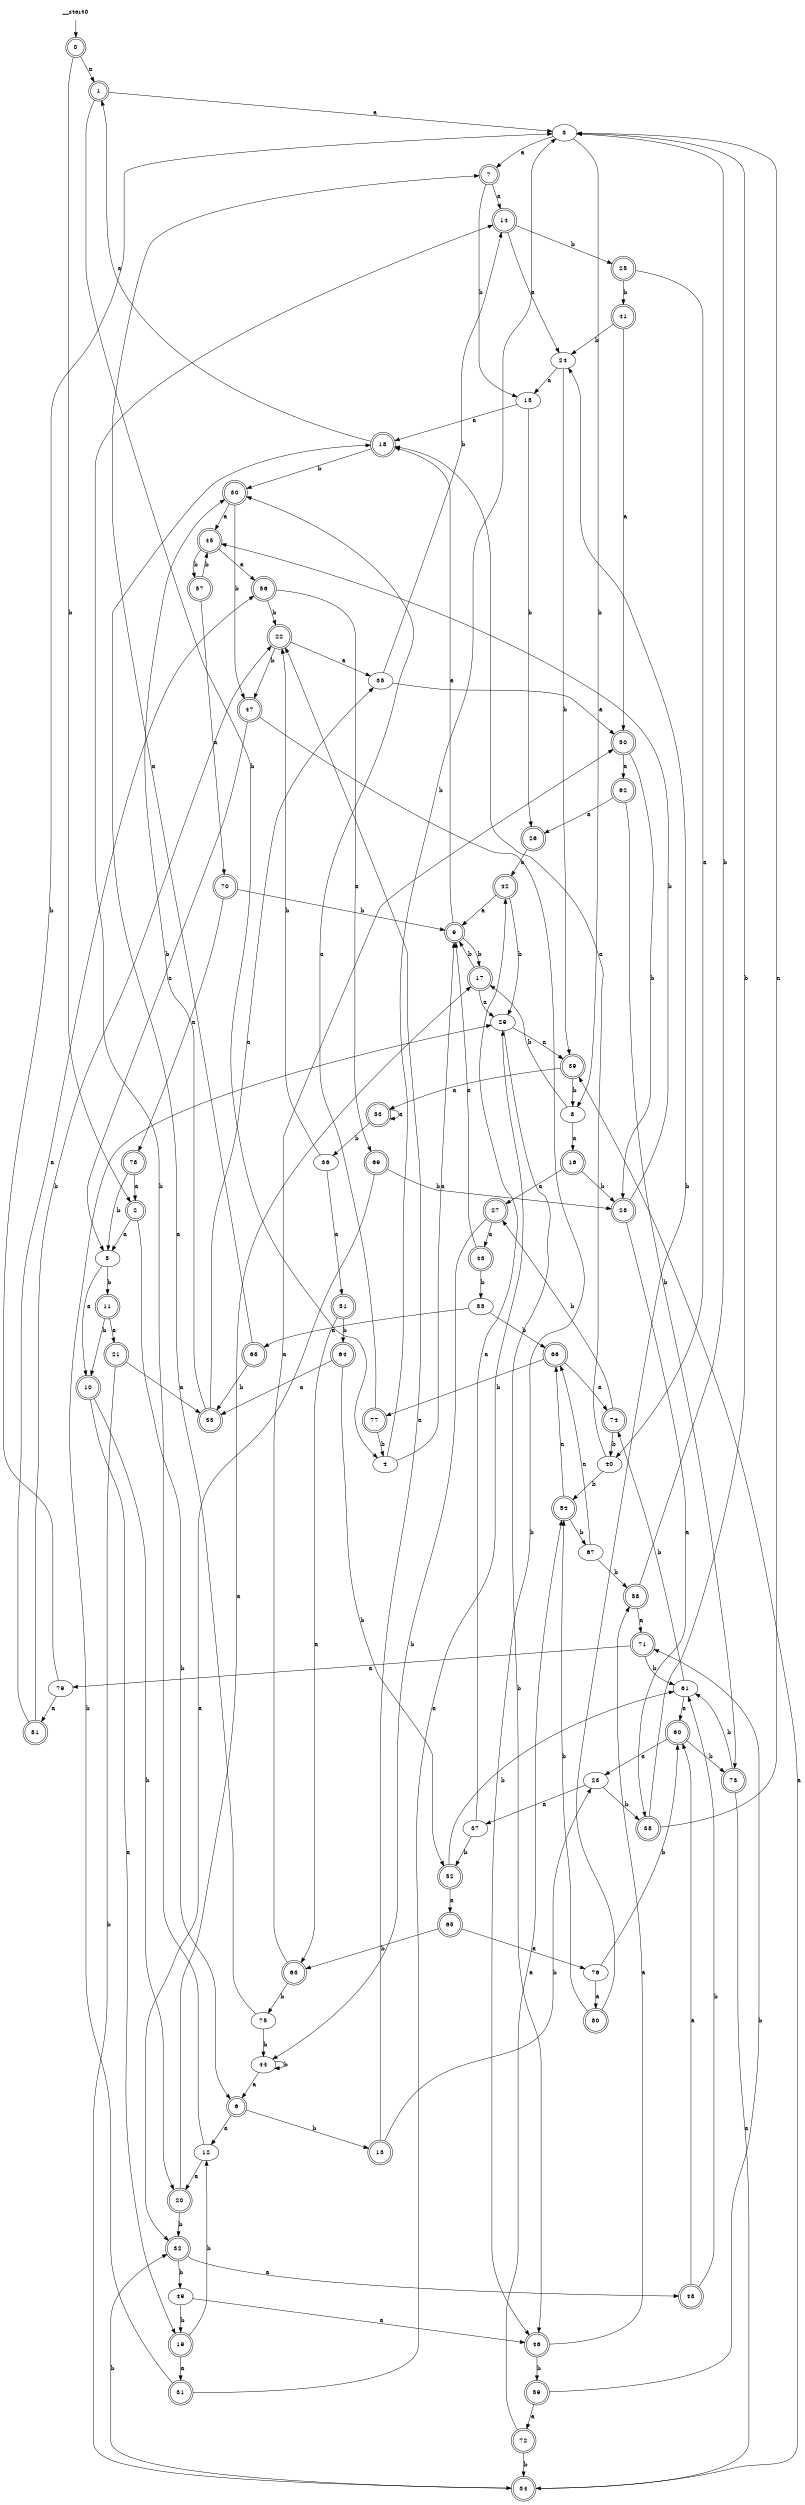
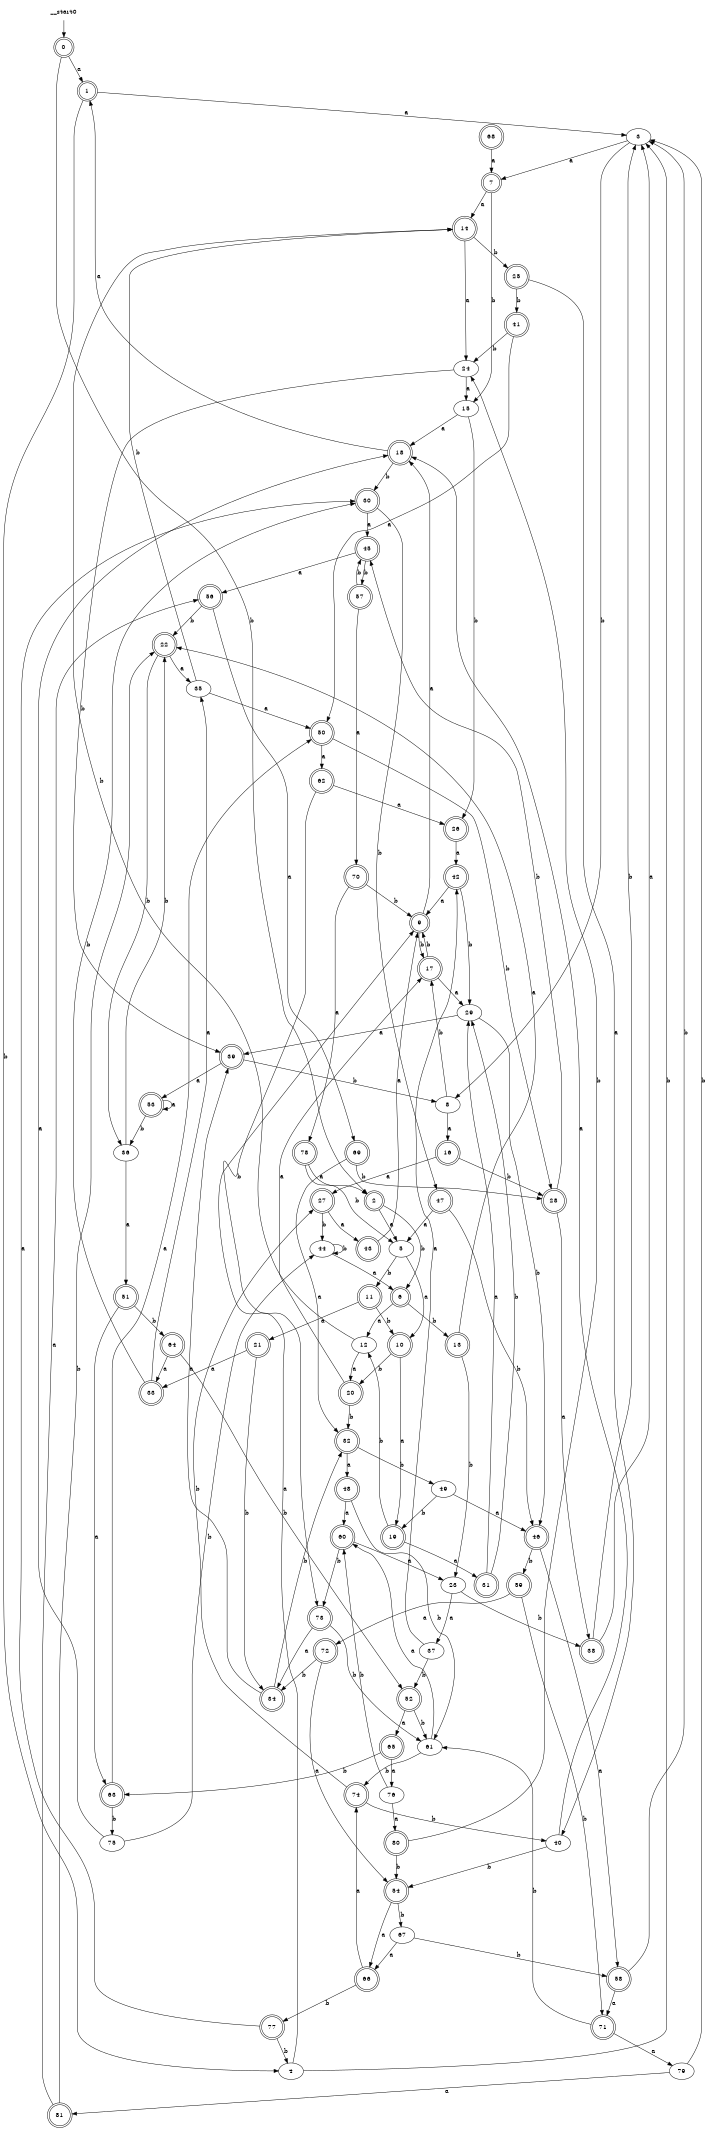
edge "22" -> "47": now "22" -> "36"
node "55": removed
edge "68" -> "33": removed, label "b"
